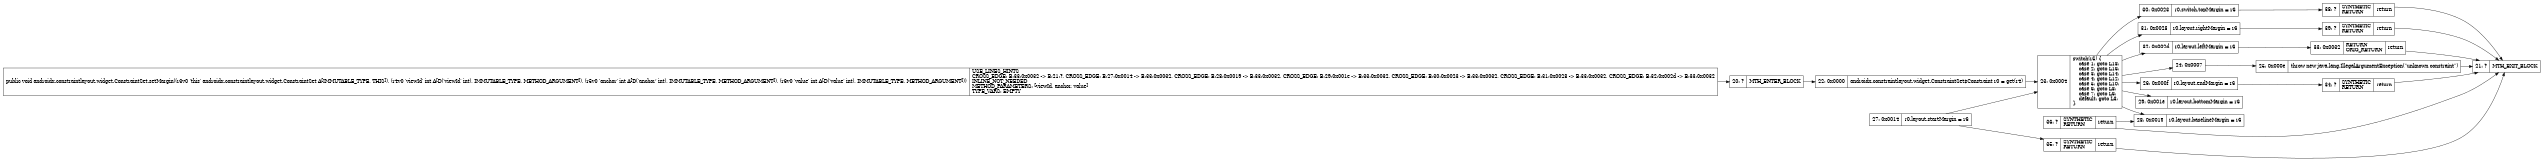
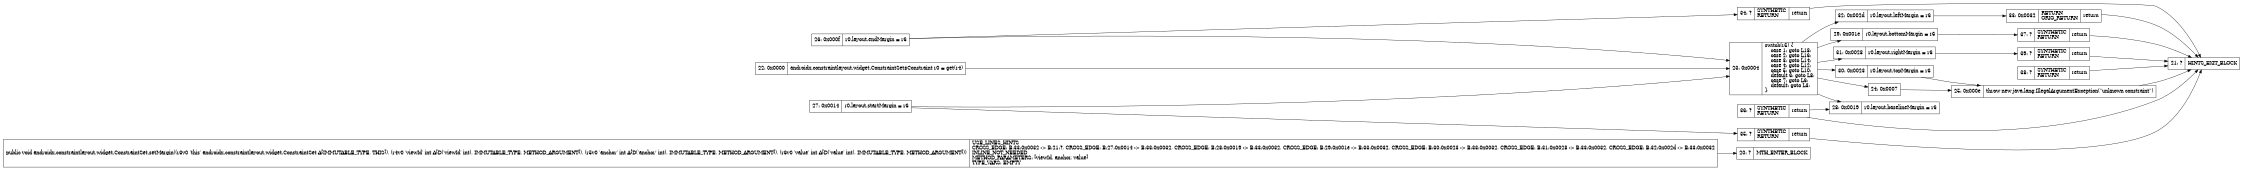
node "30: 0x0023": text "r0.switch.topMargin = r6" -> "r0.layout.topMargin = r6"
edge "30: 0x0023" -> "38: ?": now "30: 0x0023" -> "25: 0x000e"
node "37: ?": added
node "21: ?": text "MTH_EXIT_BLOCK" -> "HINTS_EXIT_BLOCK"
edge "20: ?" -> "22: 0x0000": removed
edge "23: 0x0004" -> "26: 0x000f": reversed
node "23: 0x0004": text "case 6: goto L8;" -> "default 6: goto L8;"
